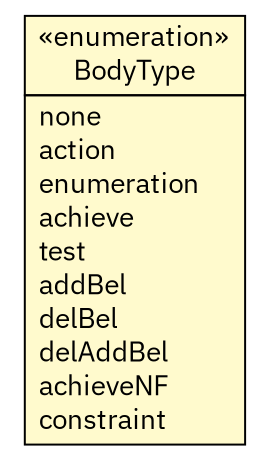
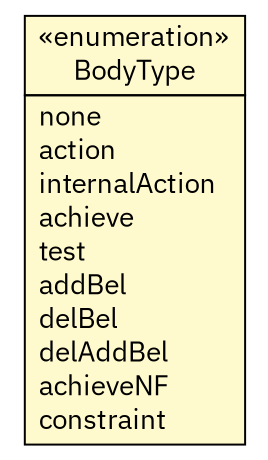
node "BodyType": text "enumeration" -> "internalAction"
